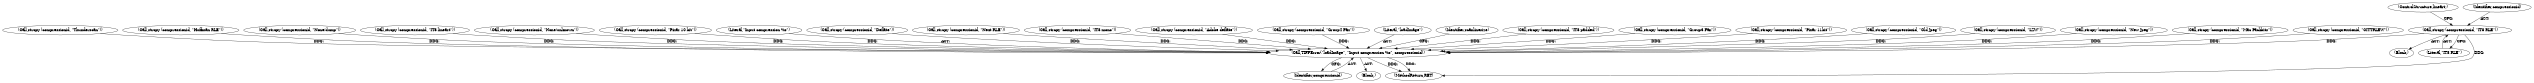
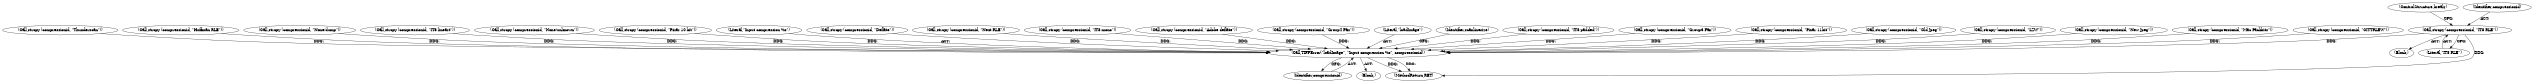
node "(ControlStructure,lineart;)": label "(ControlStructure,lineart;)" -> "(ControlStructure,break;)"
